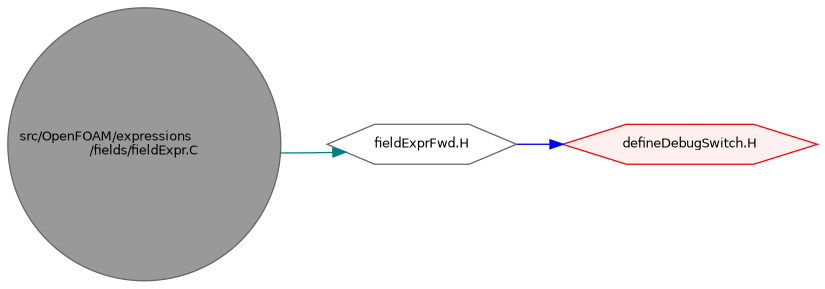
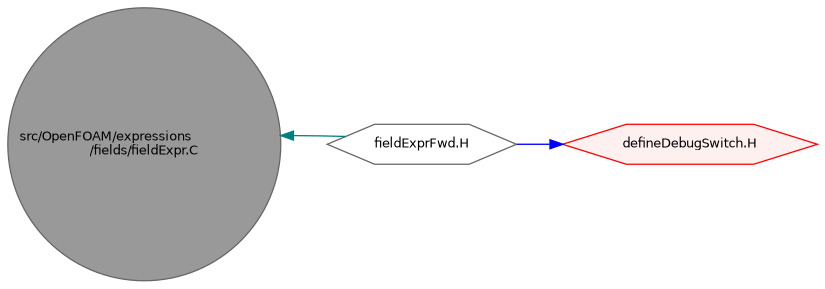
edge "src/OpenFOAM/expressions /fields/fieldExpr.C" -> "fieldExprFwd.H": reversed
